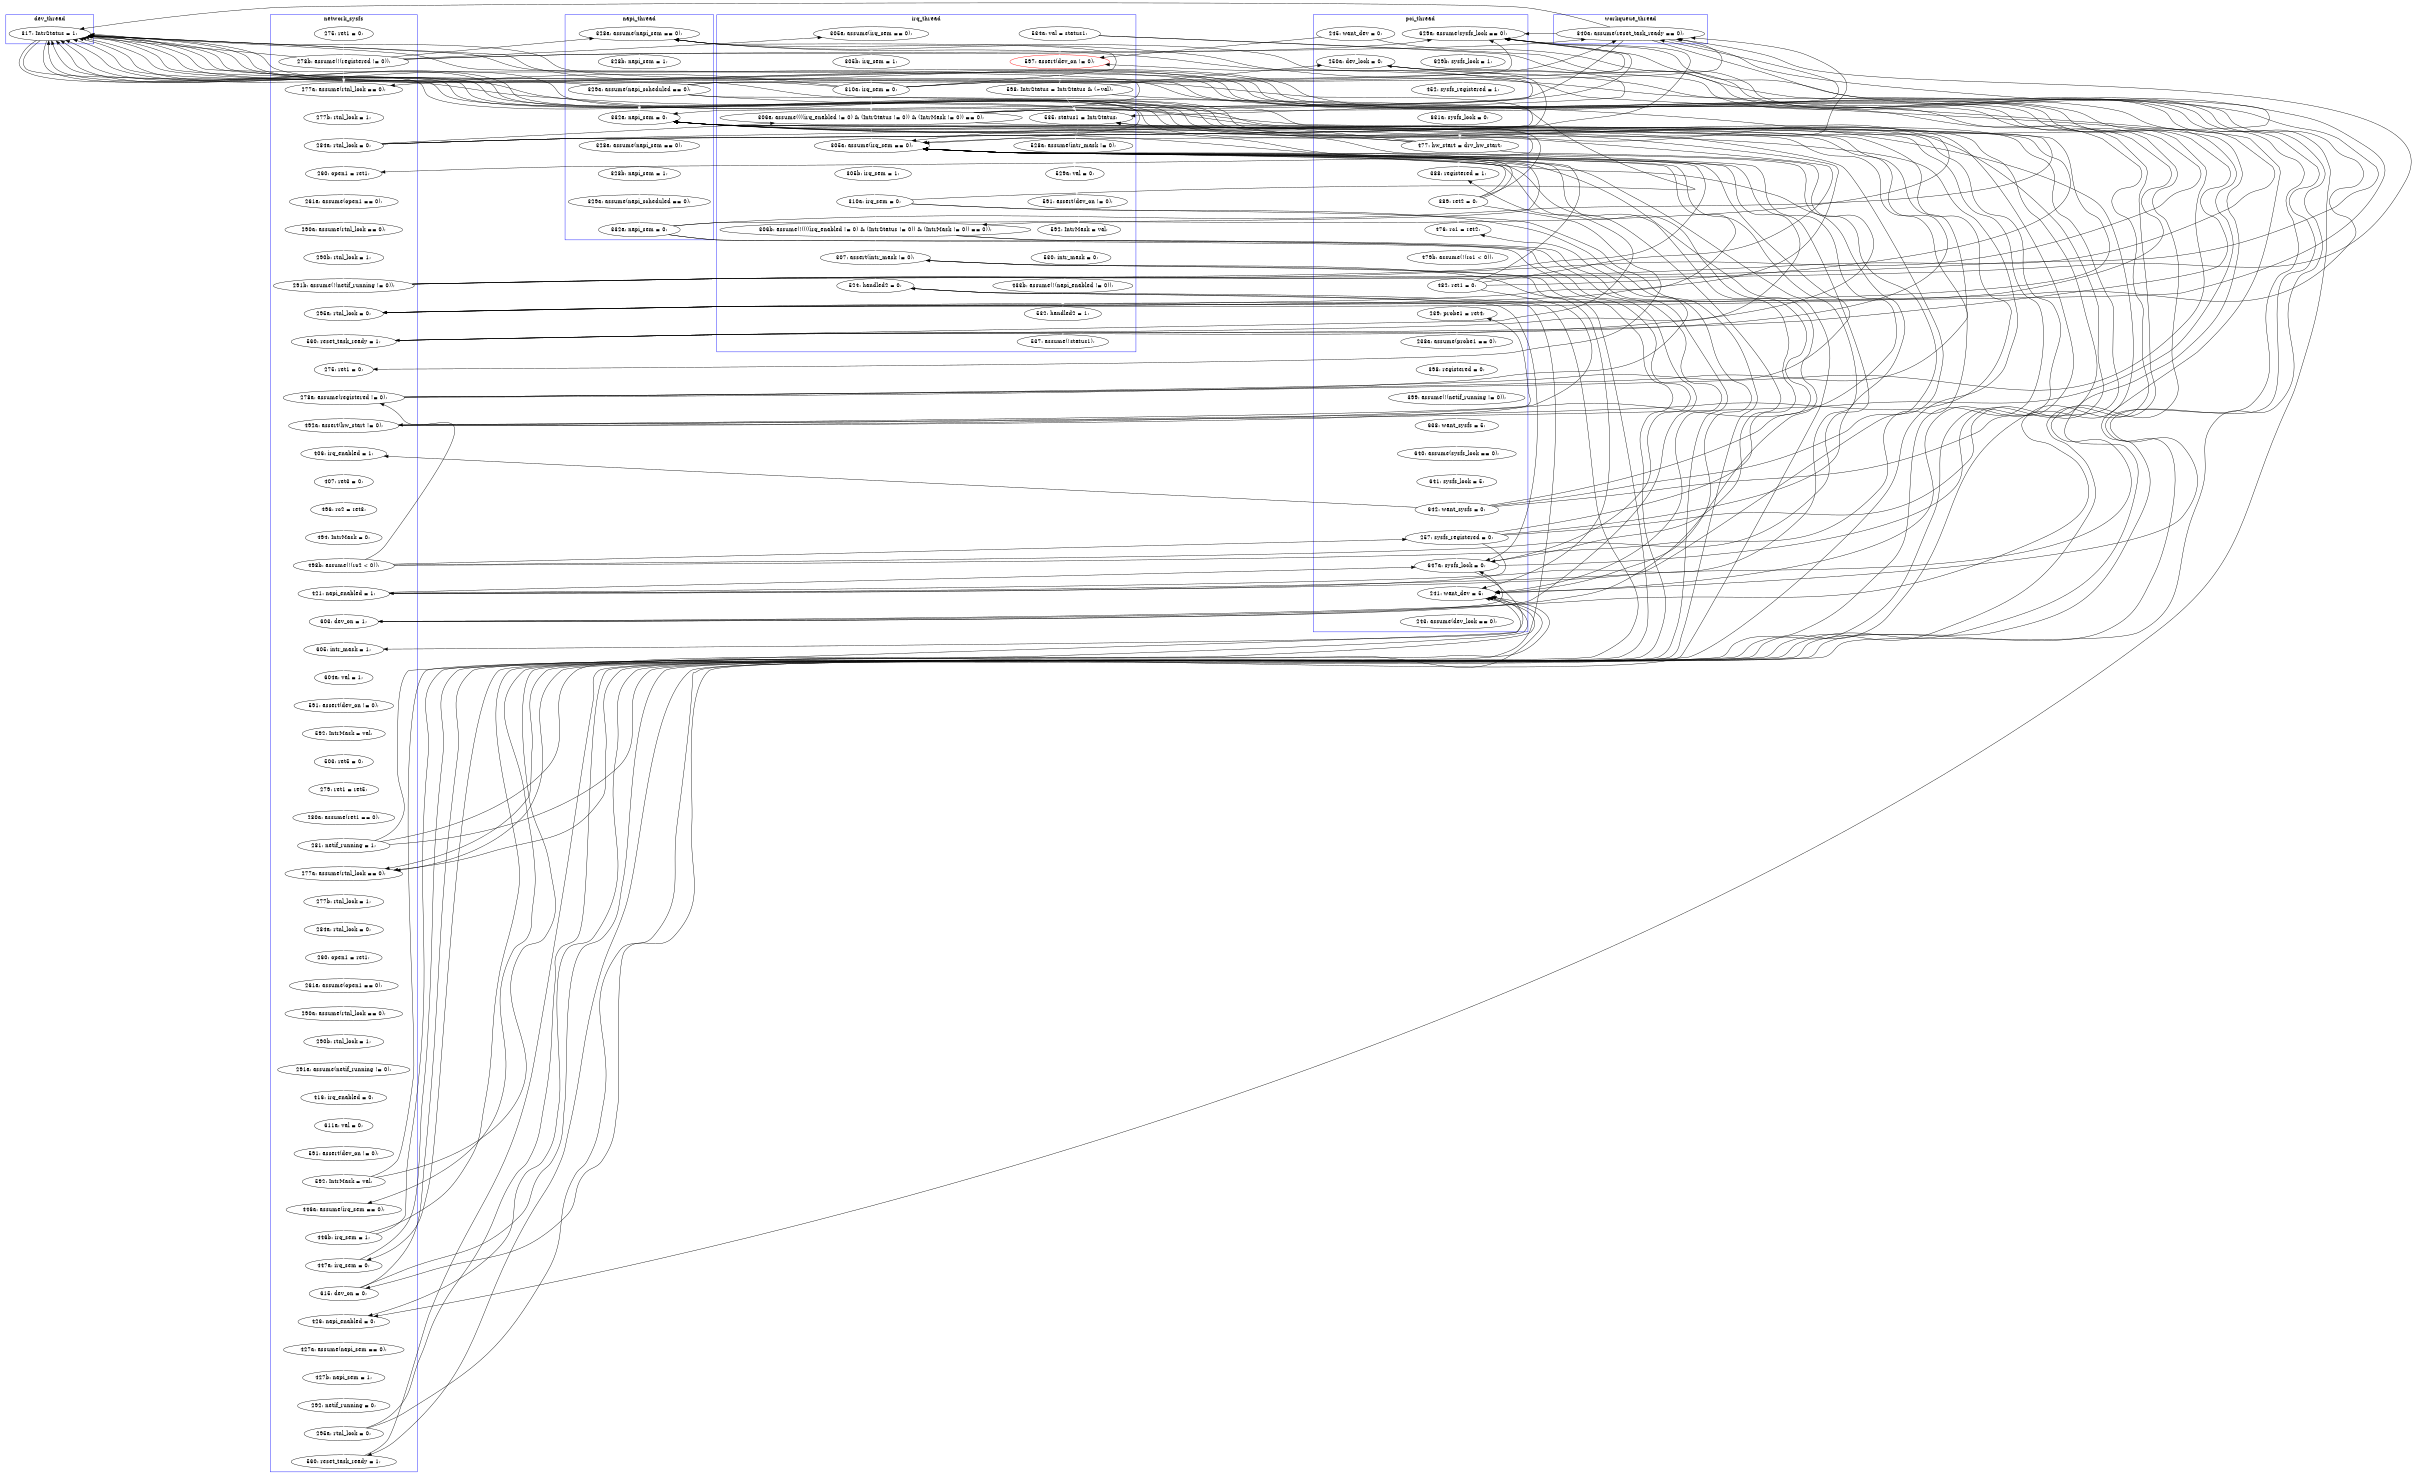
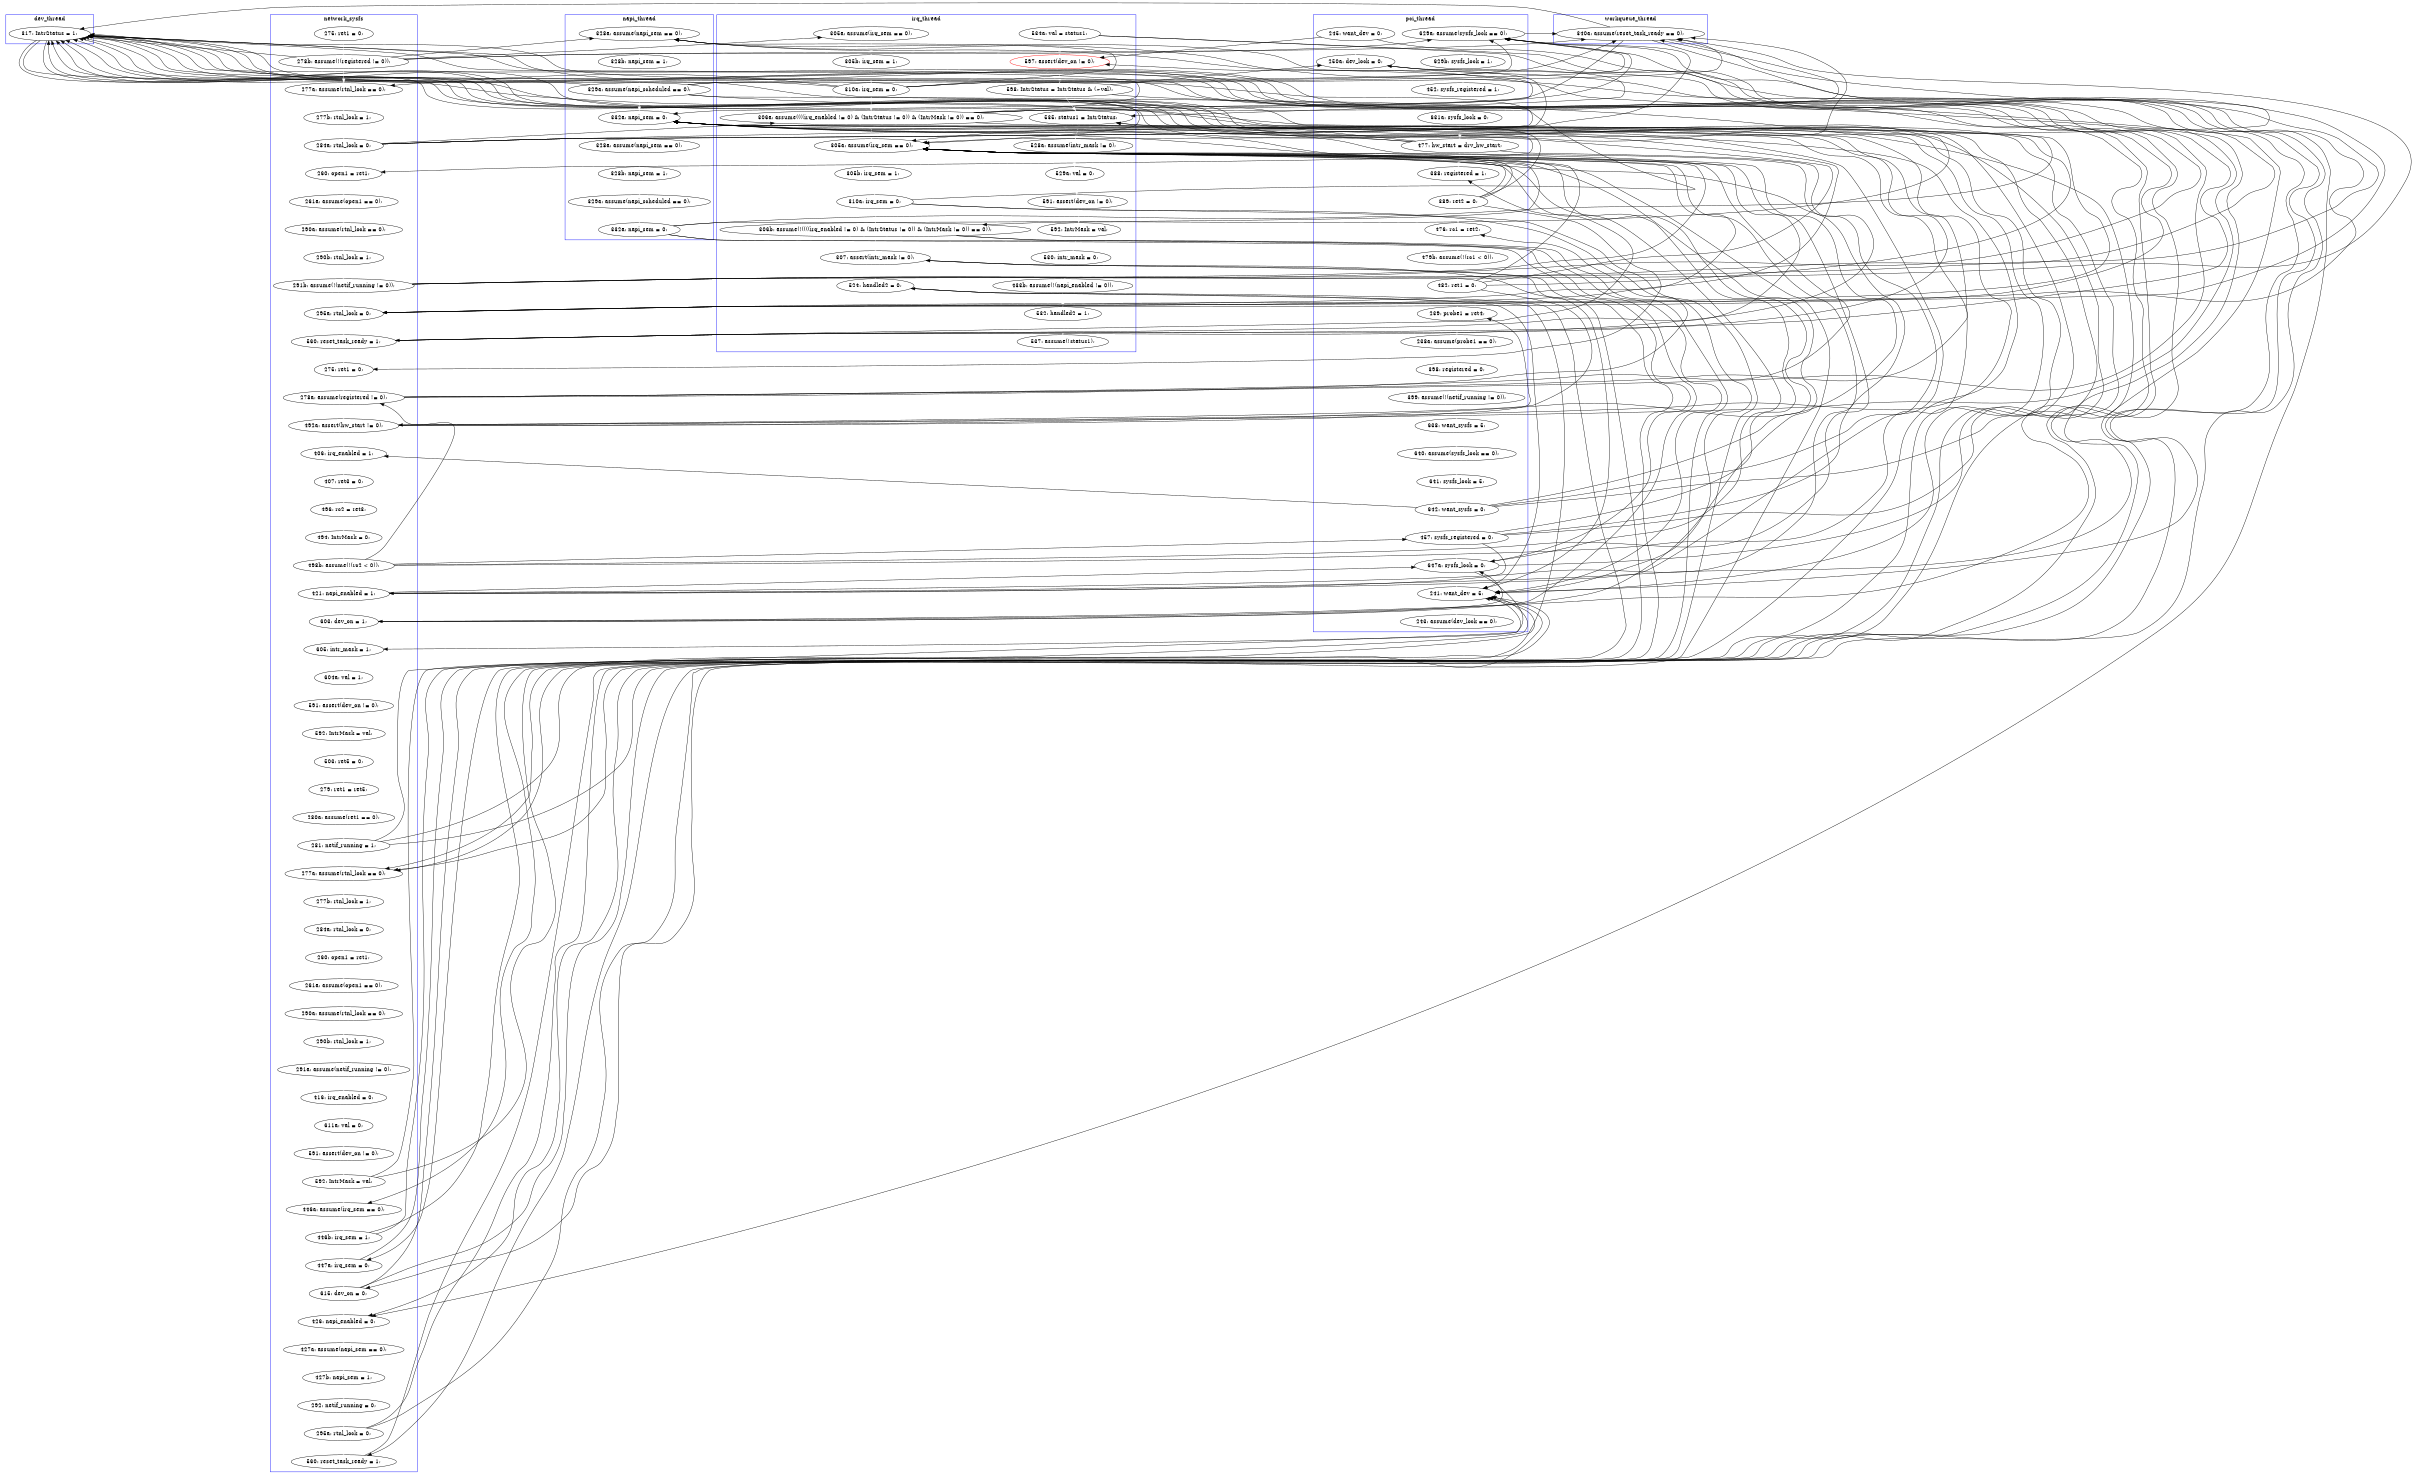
edge "340a: assume(reset_task_ready == 0);" -> "629a: assume(sysfs_lock == 0);": reversed
edge "524: handled2 = 0;" -> "647a: sysfs_lock = 0;": now "524: handled2 = 0;" -> "241: want_dev = 5;"
node "257: sysfs_registered = 0;": label "257: sysfs_registered = 0;" -> "457: sysfs_registered = 0;"
